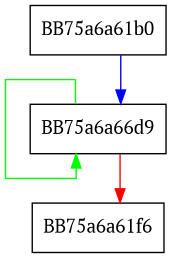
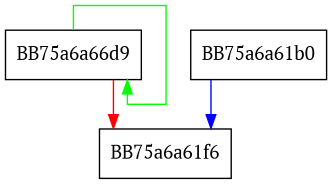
edge "BB75a6a61b0" -> "BB75a6a66d9": now "BB75a6a61b0" -> "BB75a6a61f6"
